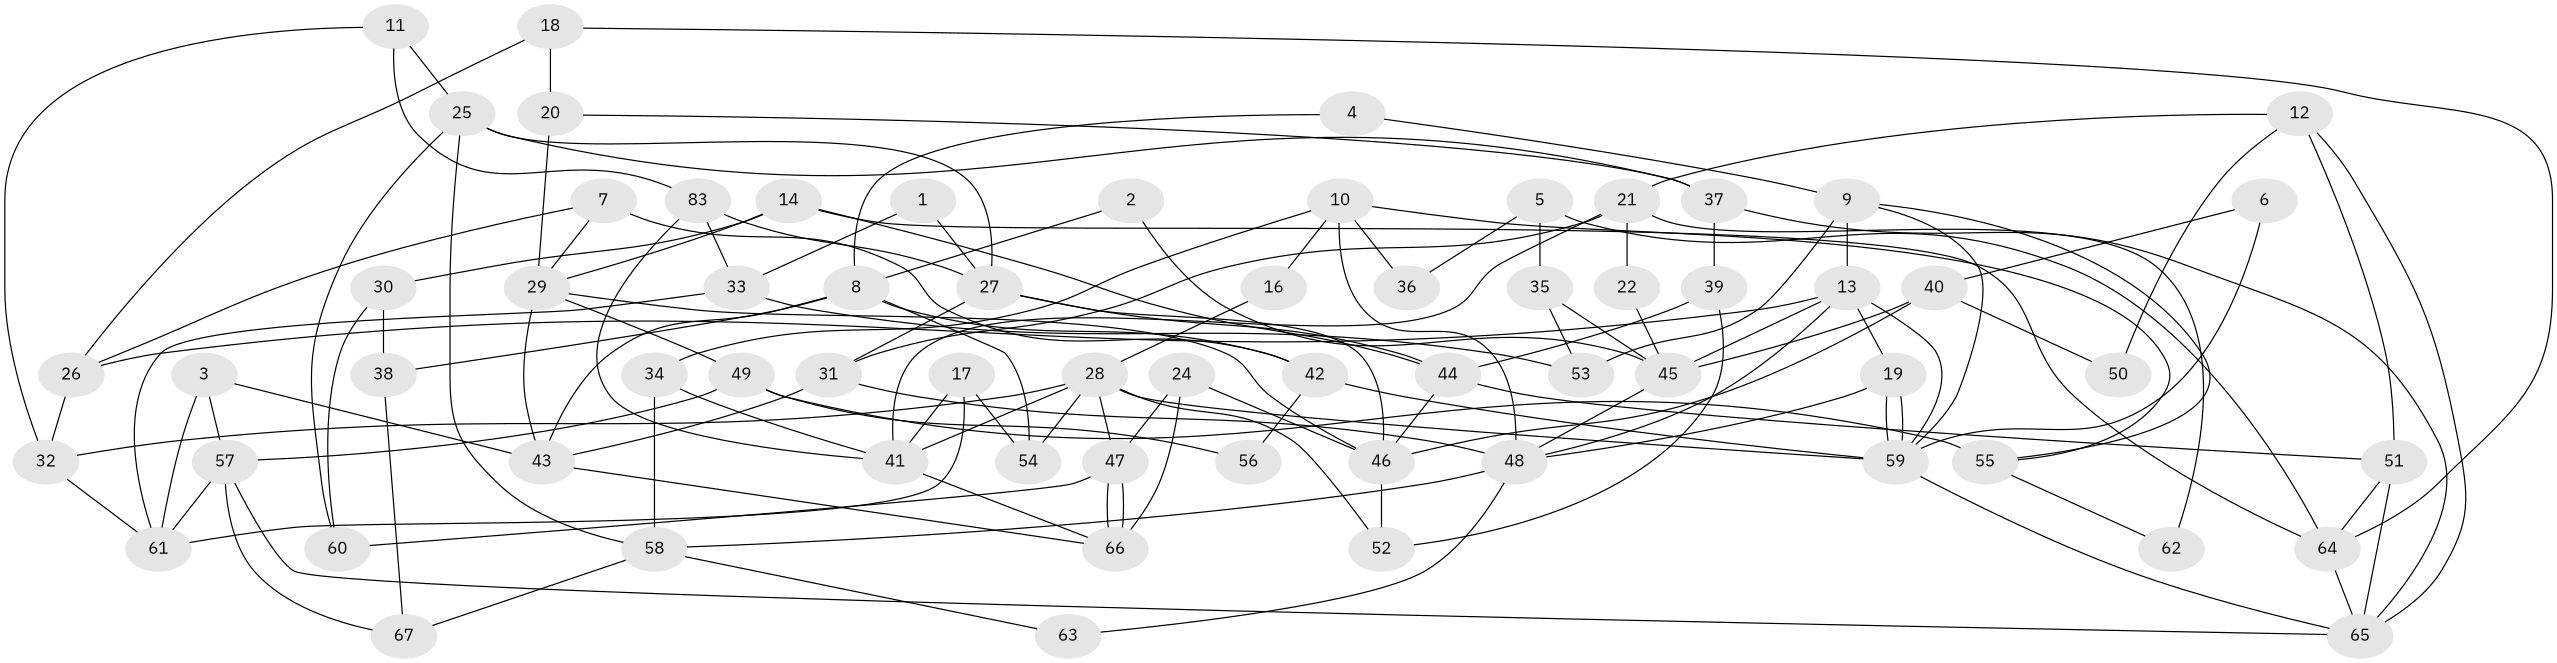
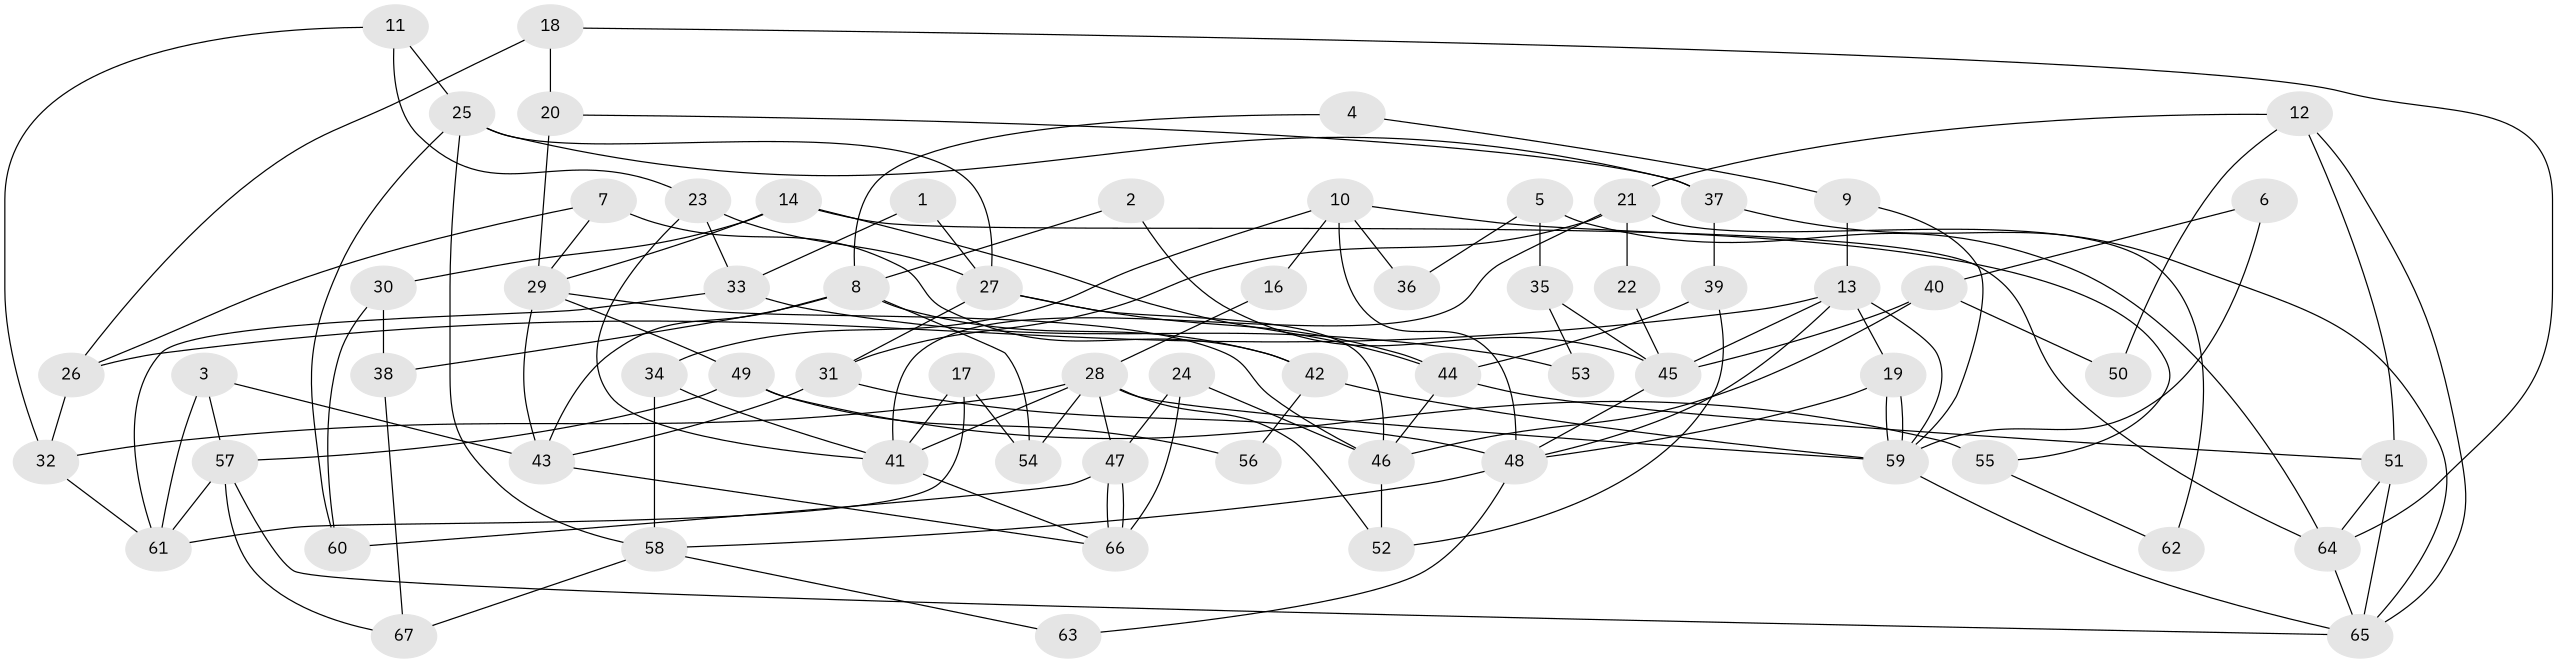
node "83": label "83" -> "23"
edge "9" -- "55": removed
edge "9" -- "53": removed
